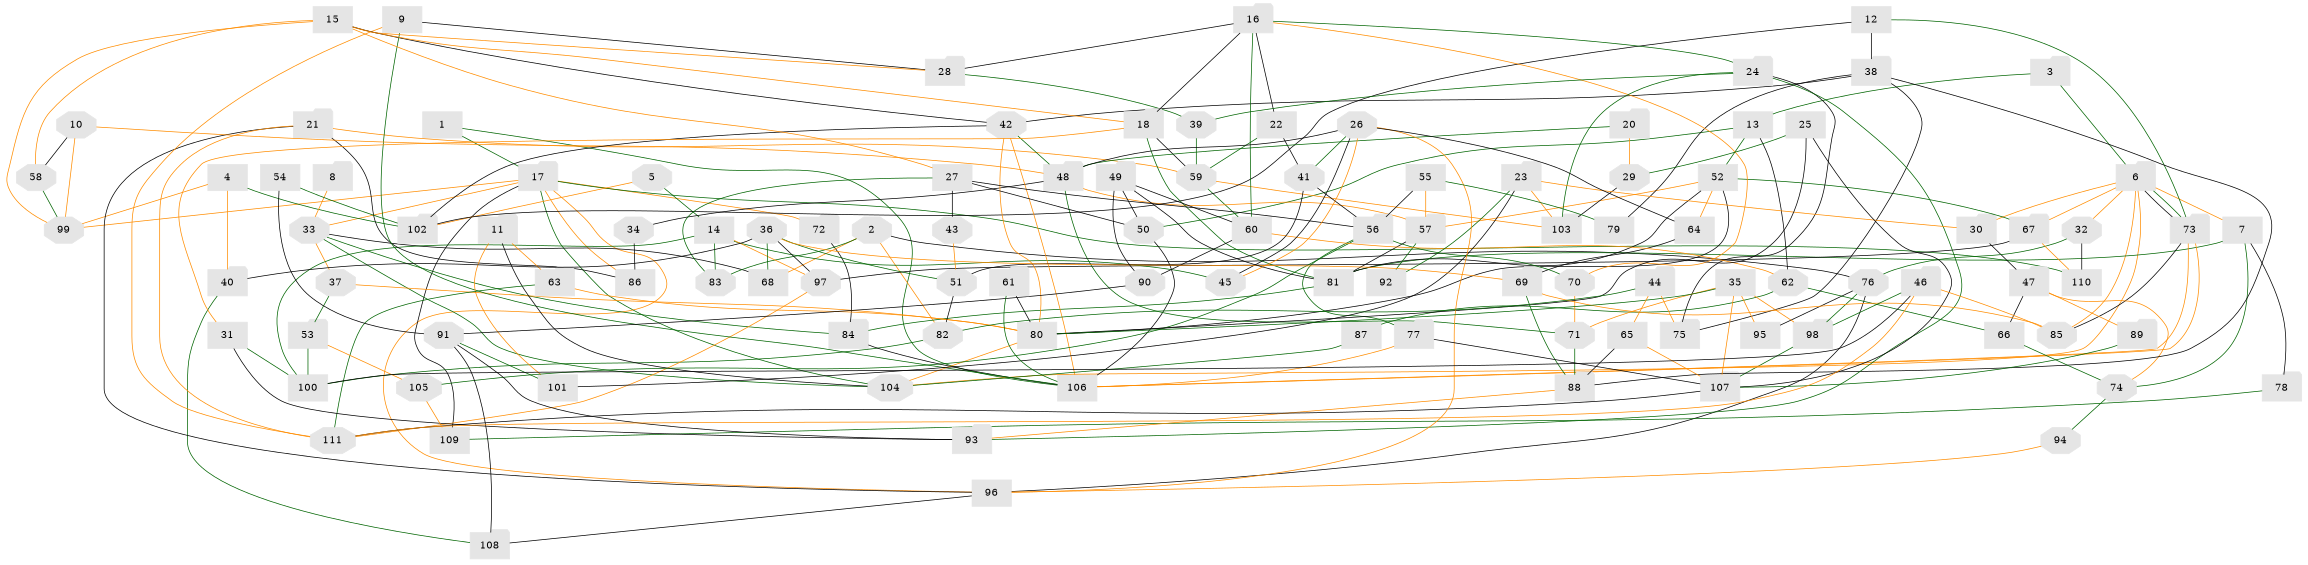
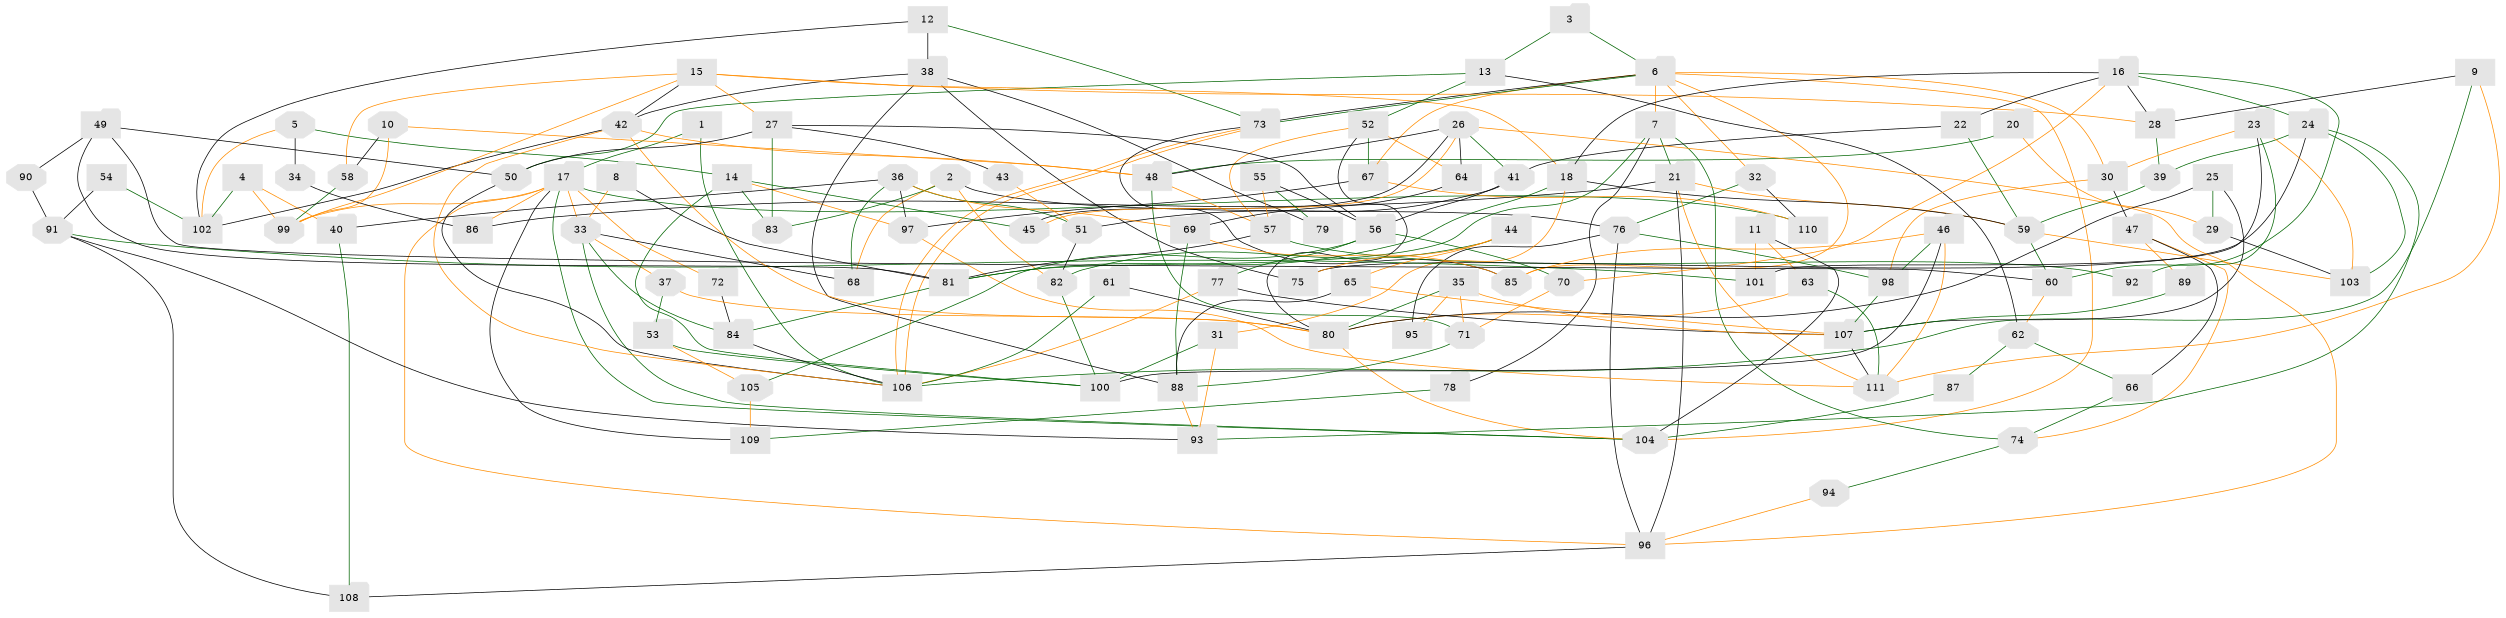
edge "42" -- "48": color darkgreen -> darkorange
edge "7" -- "21": added
edge "48" -- "34": now "5" -- "34"
edge "60" -- "90": removed
edge "52" -- "81": now "8" -- "81"
edge "35" -- "98": now "30" -- "98"
edge "31" -- "93": color black -> darkorange
